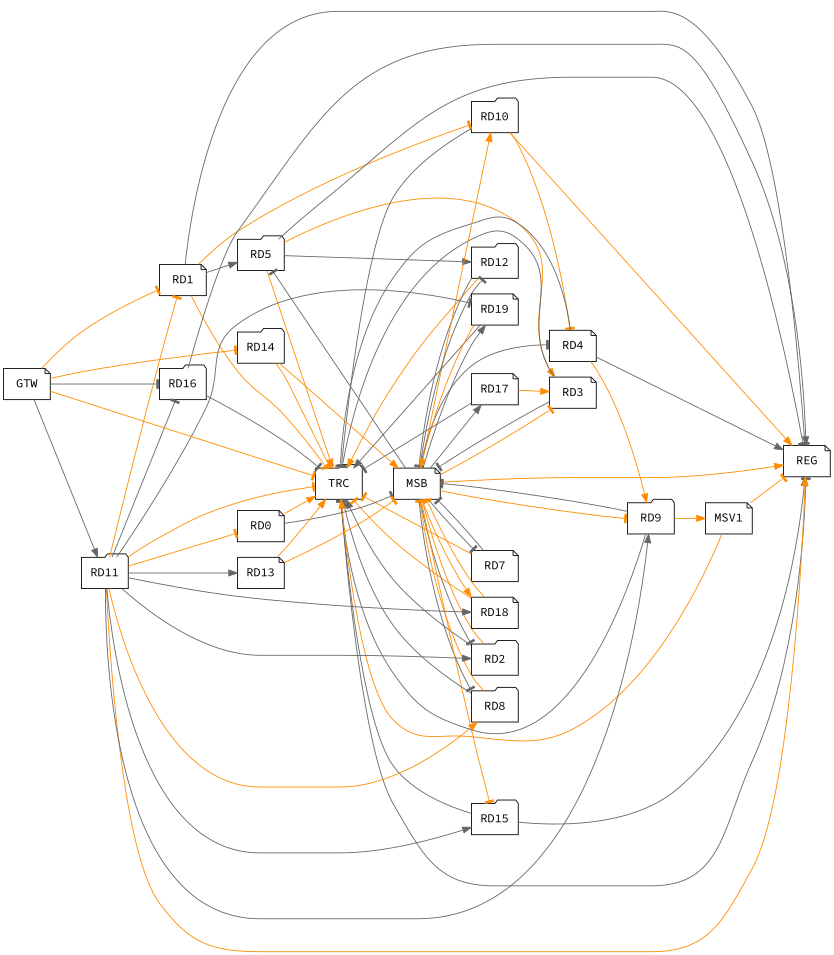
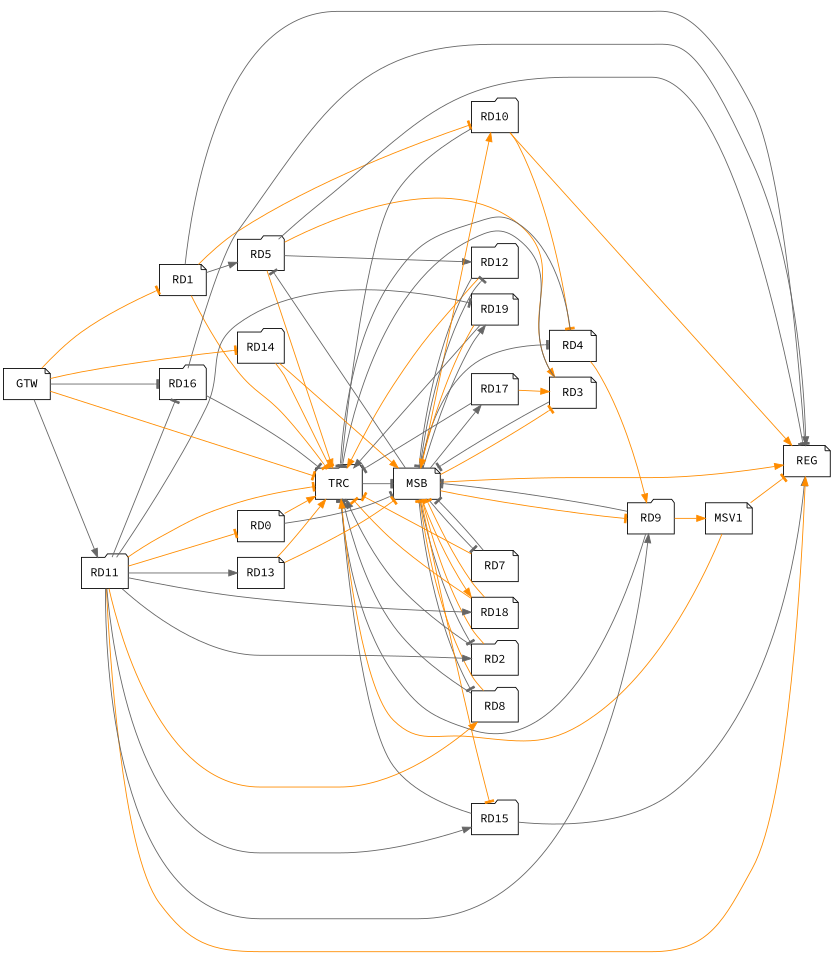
edge "RD4" -> "REG": removed
edge "RD11" -> "RD1": removed
edge "TRC" -> "REG": now "TRC" -> "MSB"
